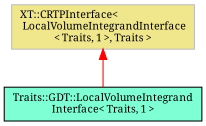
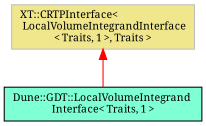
node "Traits::GDT::LocalVolumeIntegrand Interface< Traits, 1 >": label "Traits::GDT::LocalVolumeIntegrand Interface< Traits, 1 >" -> "Dune::GDT::LocalVolumeIntegrand Interface< Traits, 1 >"
